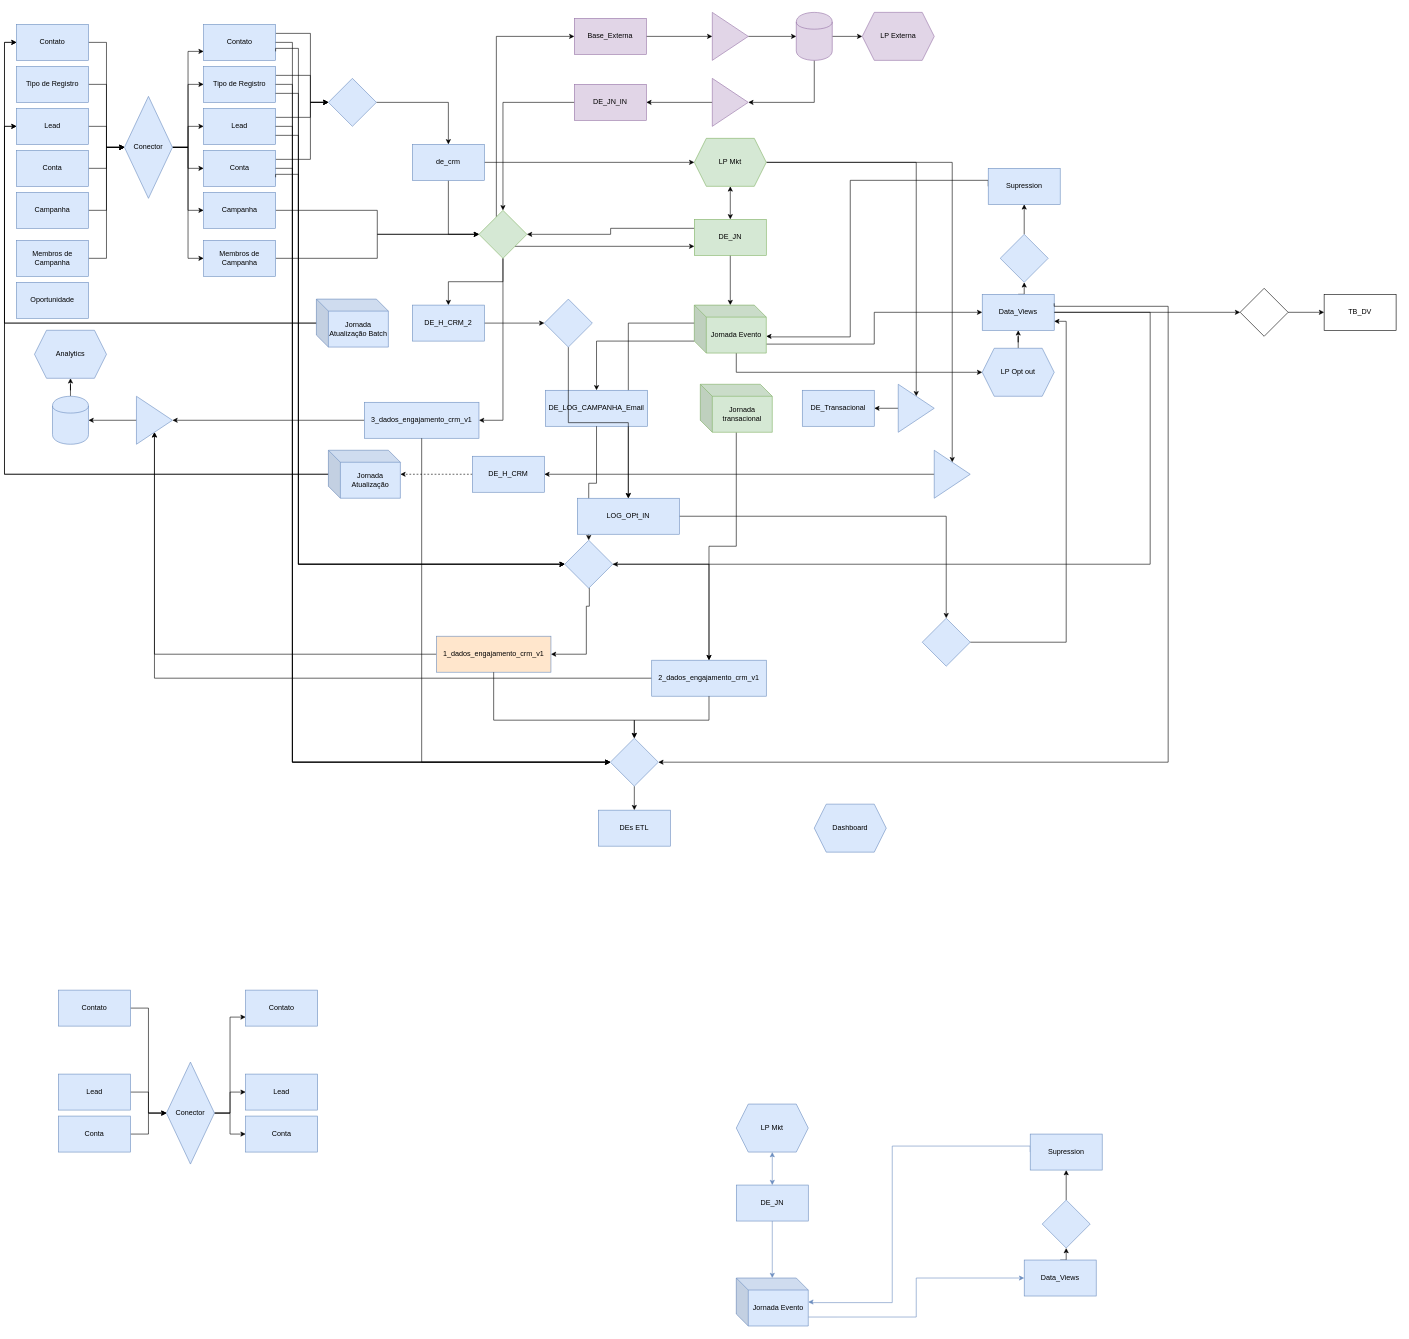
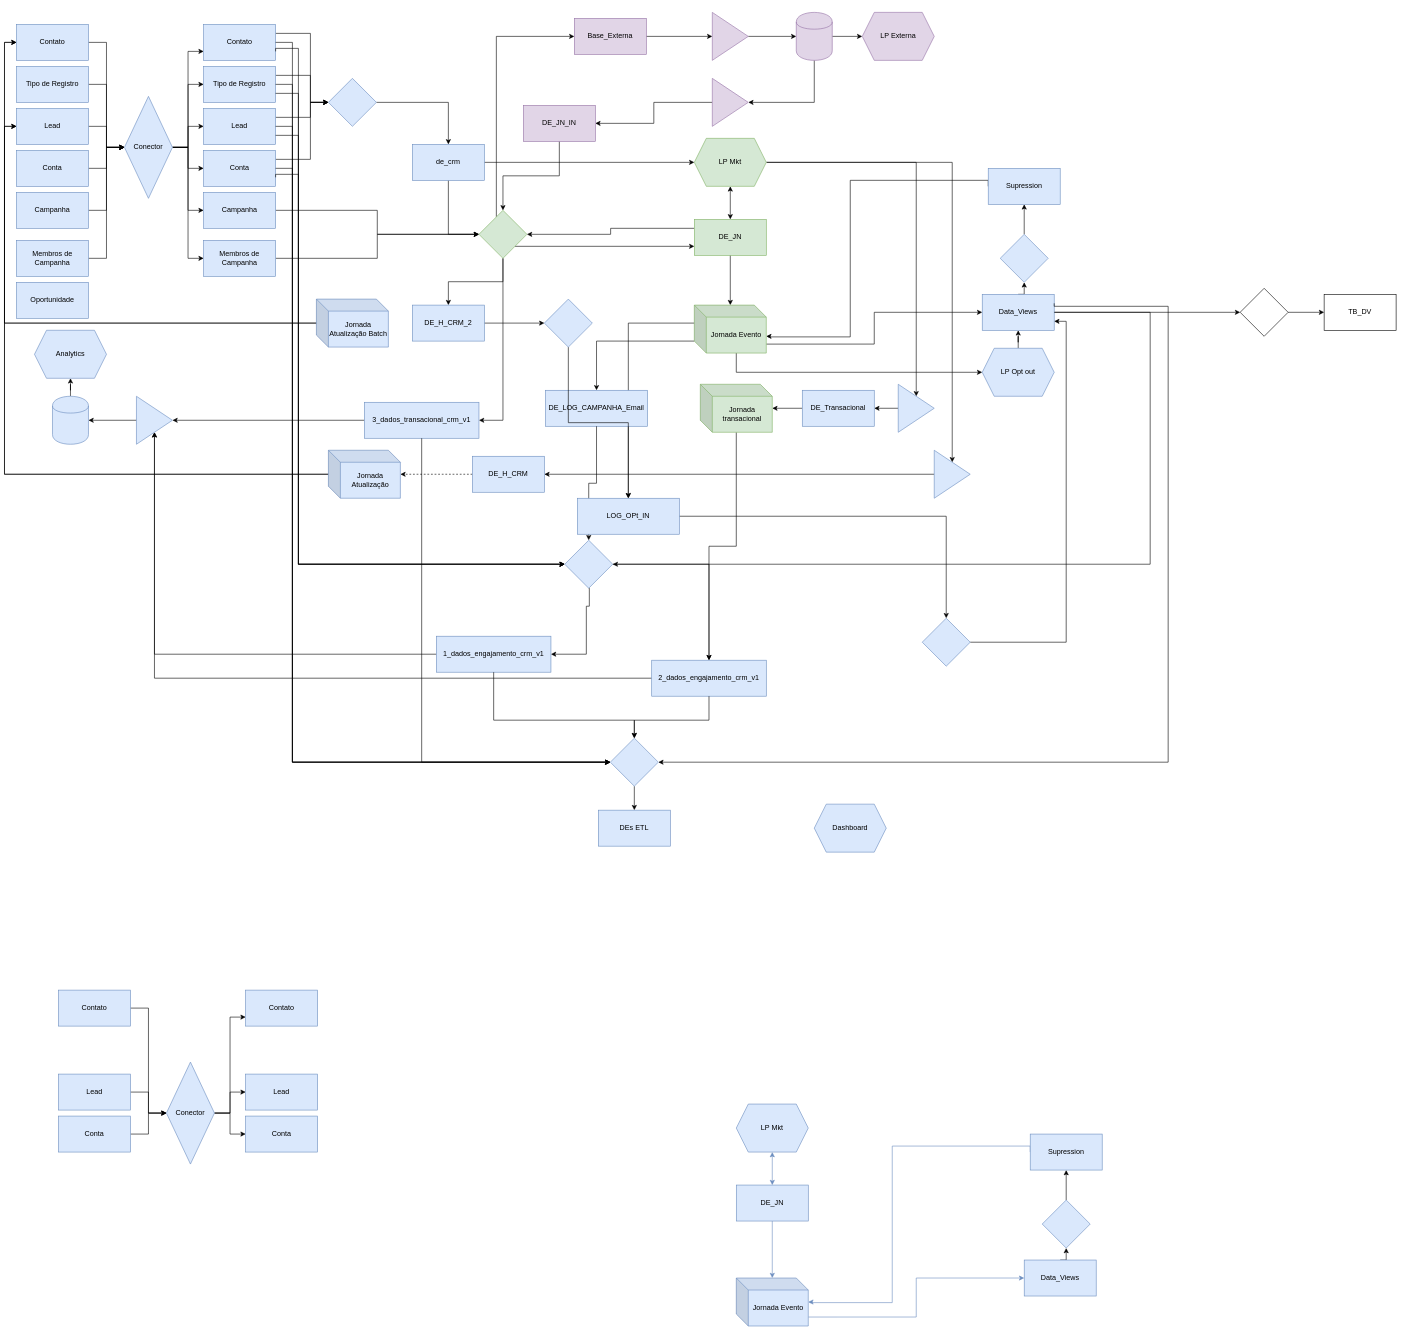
node "DE_JN_IN": moved (611, 102) -> (560, 123)
edge "DE_Transacional" -> "Jornada transacional": added
node "3_dados_engajamento_crm_v1": label "3_dados_engajamento_crm_v1" -> "3_dados_transacional_crm_v1"
node "1_dados_engajamento_crm_v1": fillcolor #ffe6cc -> #dae8fc
